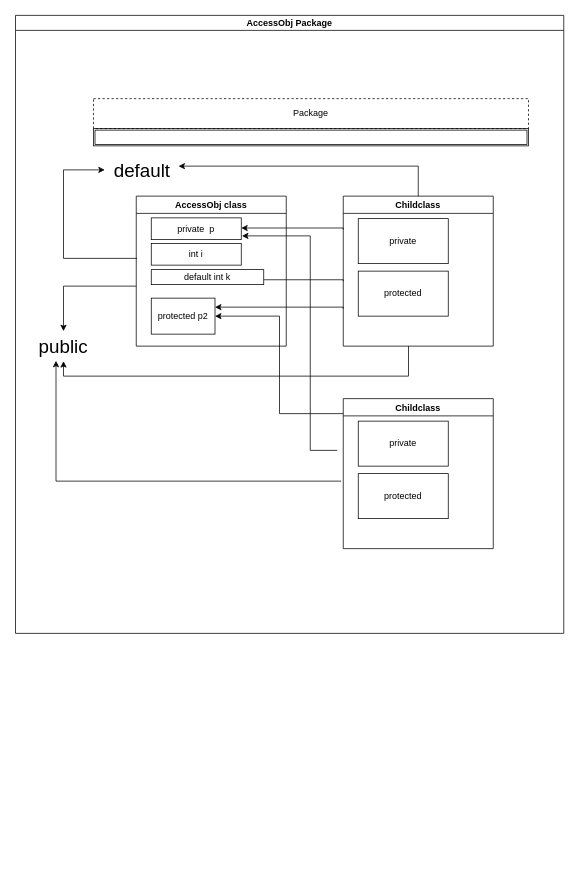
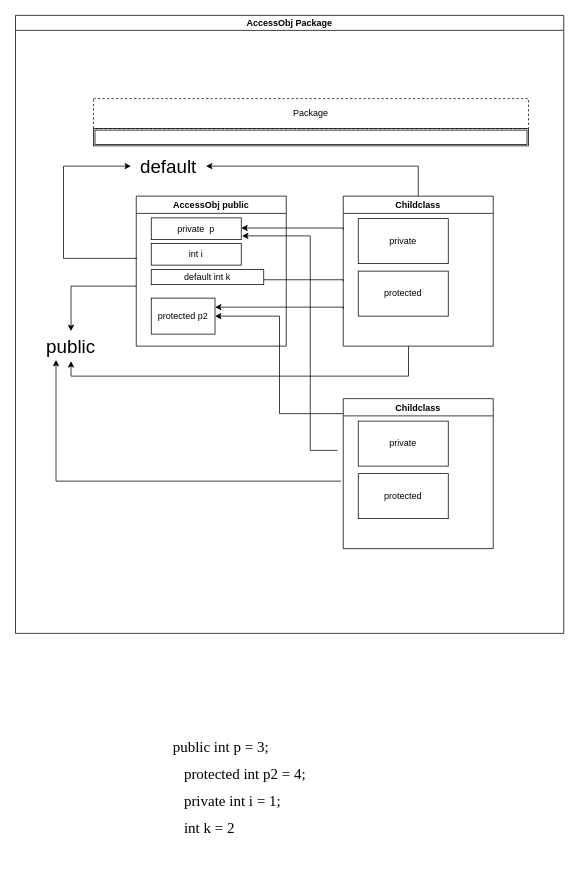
node "default": moved (142, 170) -> (168, 166)
node "AccessObj class": label "AccessObj class" -> "AccessObj public"
node "public": moved (63, 346) -> (71, 346)
node "public int p = 3; protected int p2 = 4; private int i = 1; int k = 2": added
